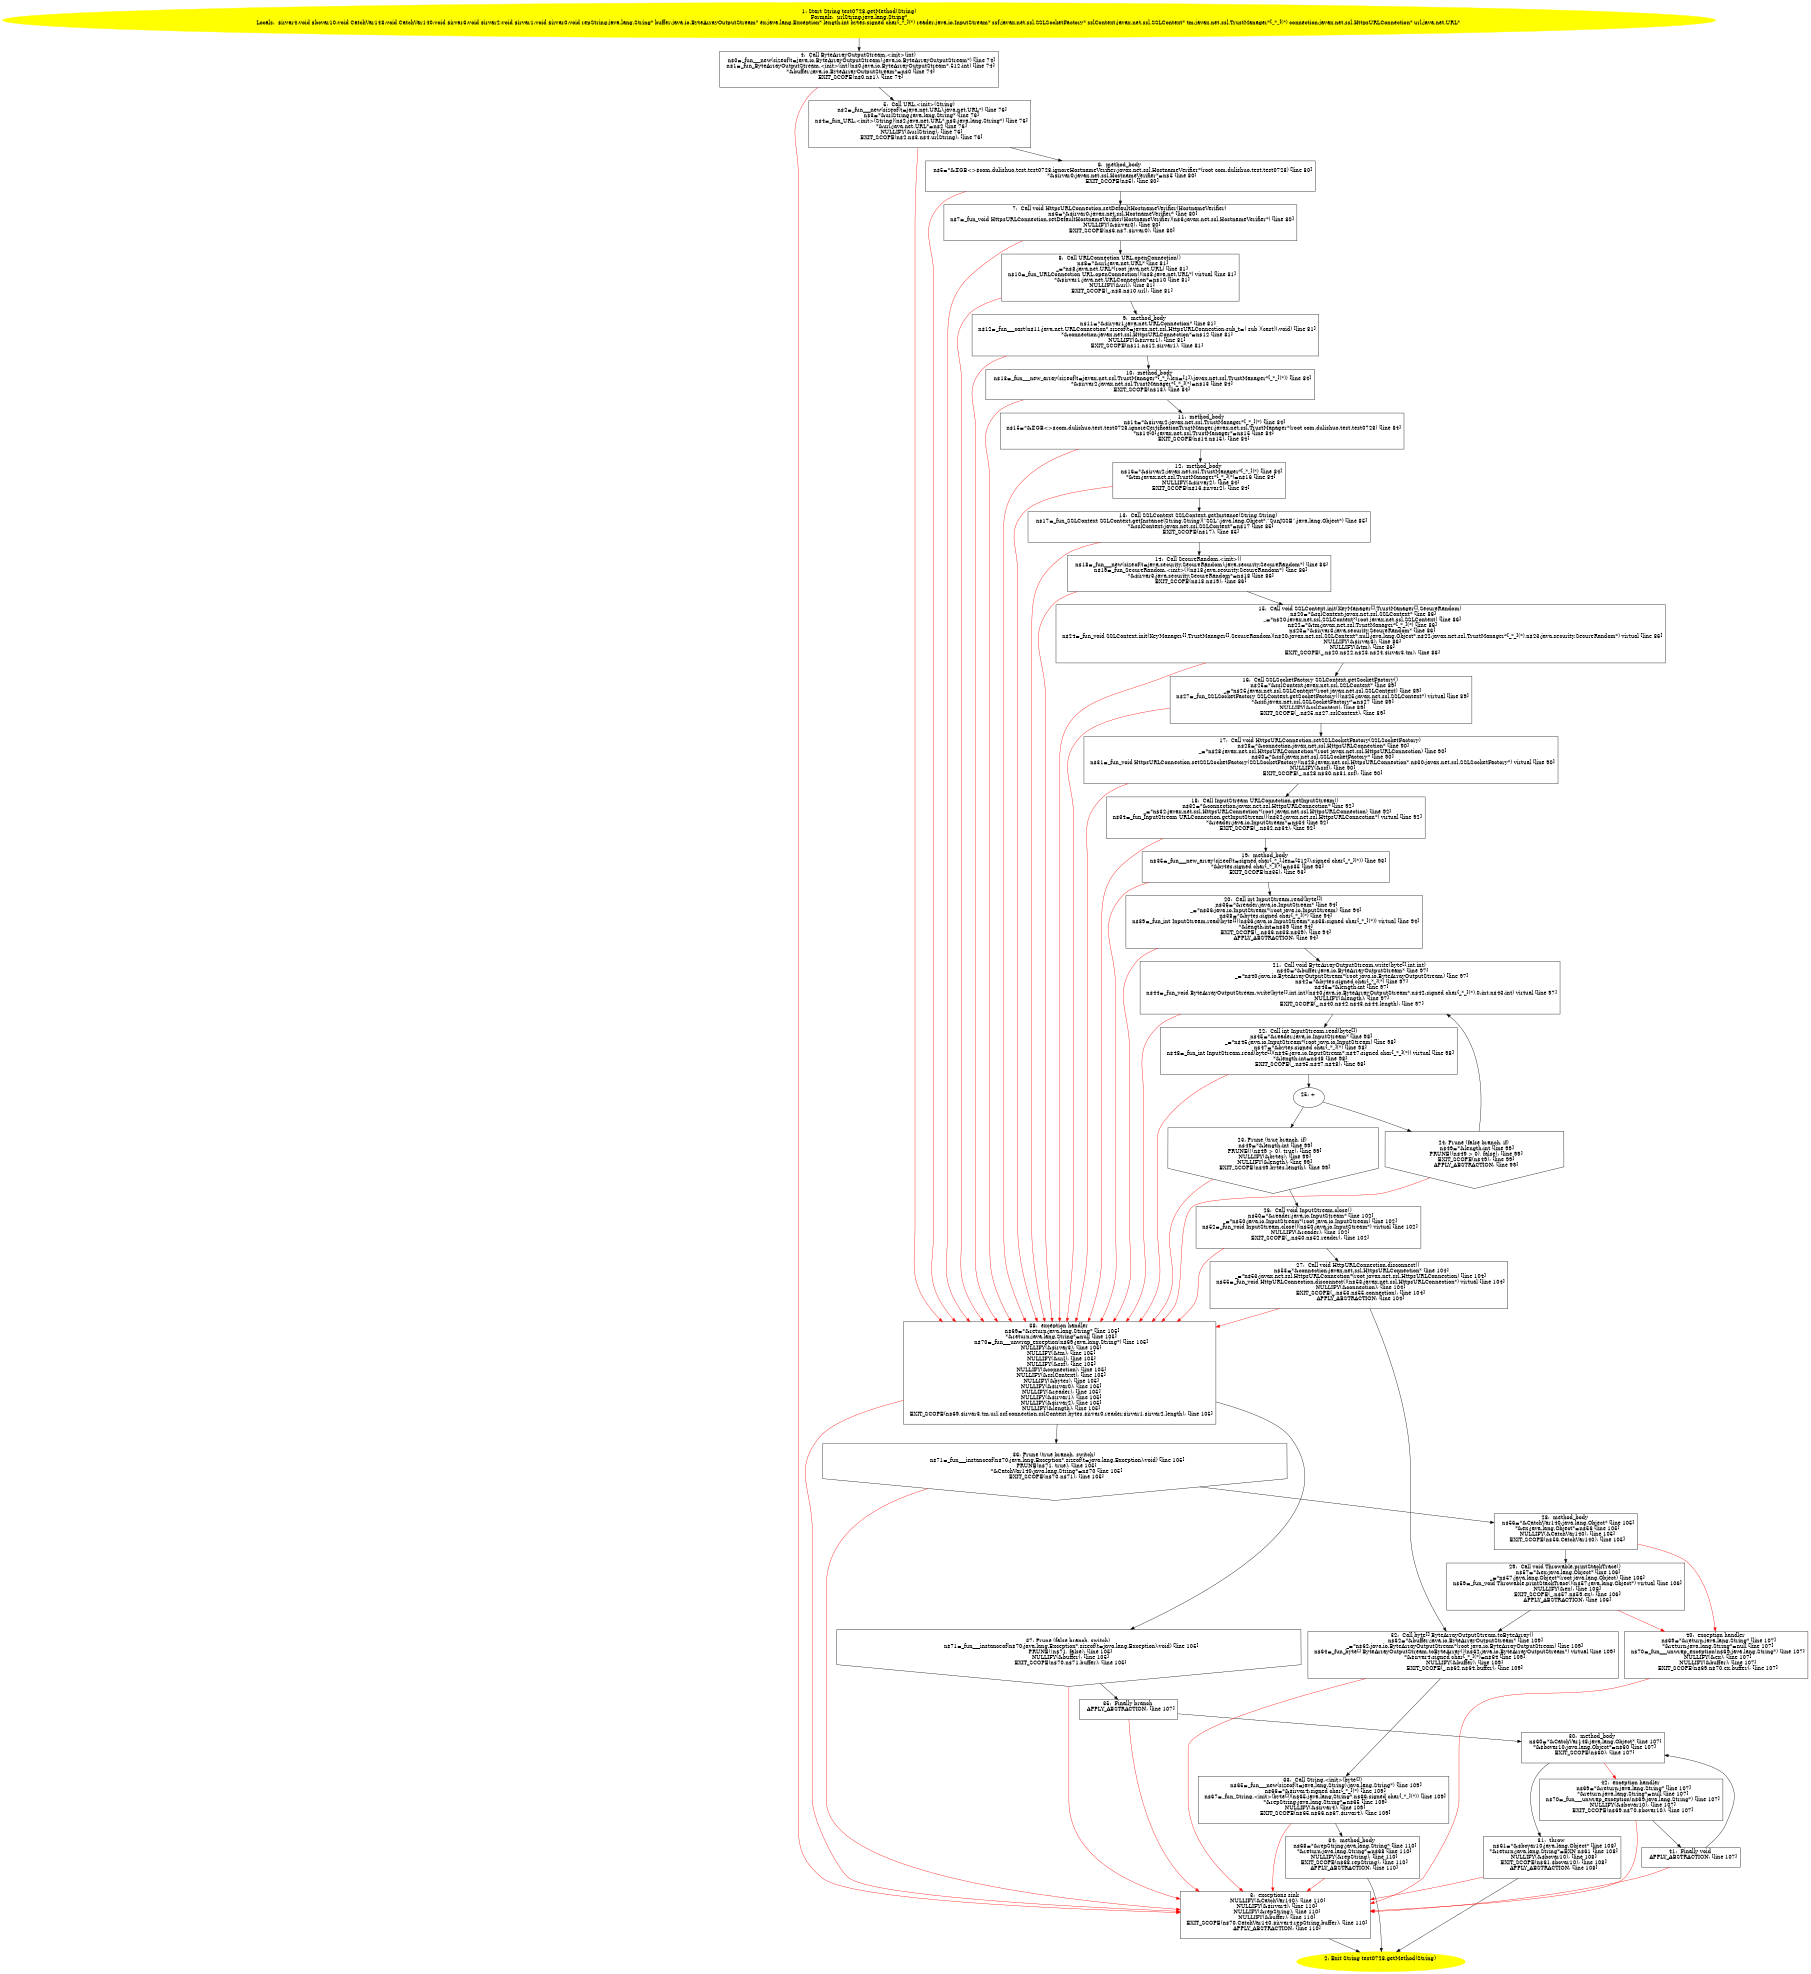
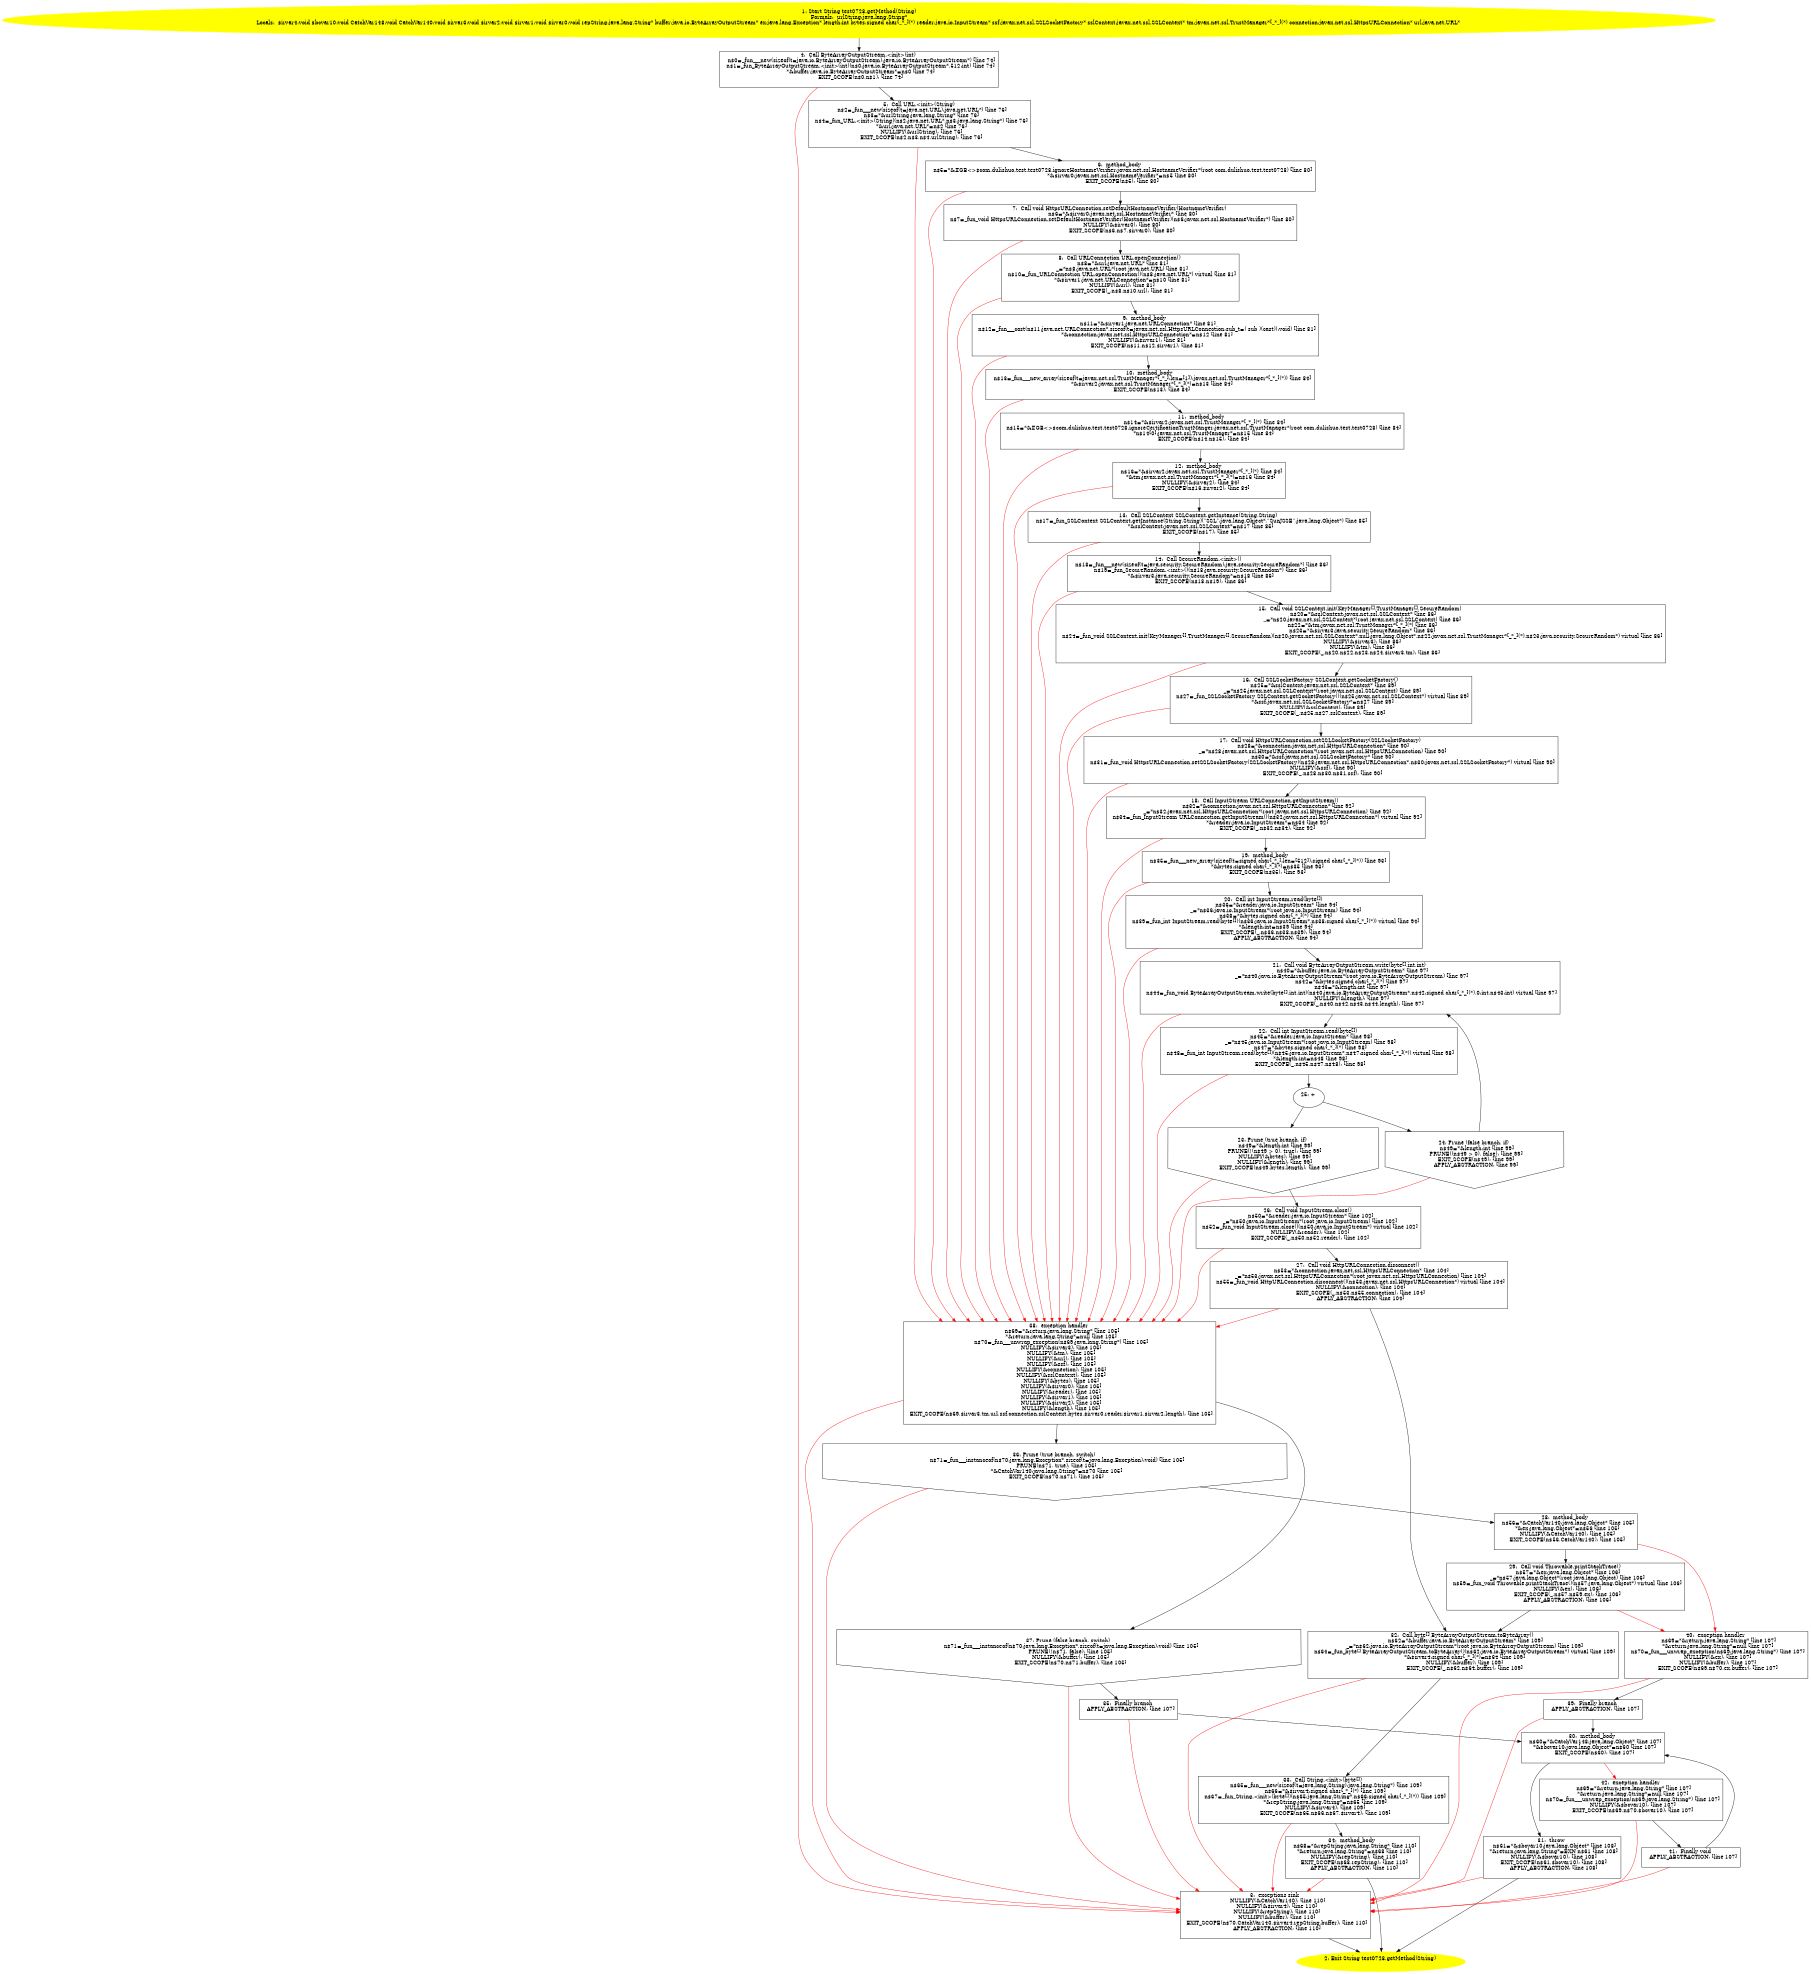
node "39:  Finally branch APPLY_ABSTRACTION; [line 107]": added
